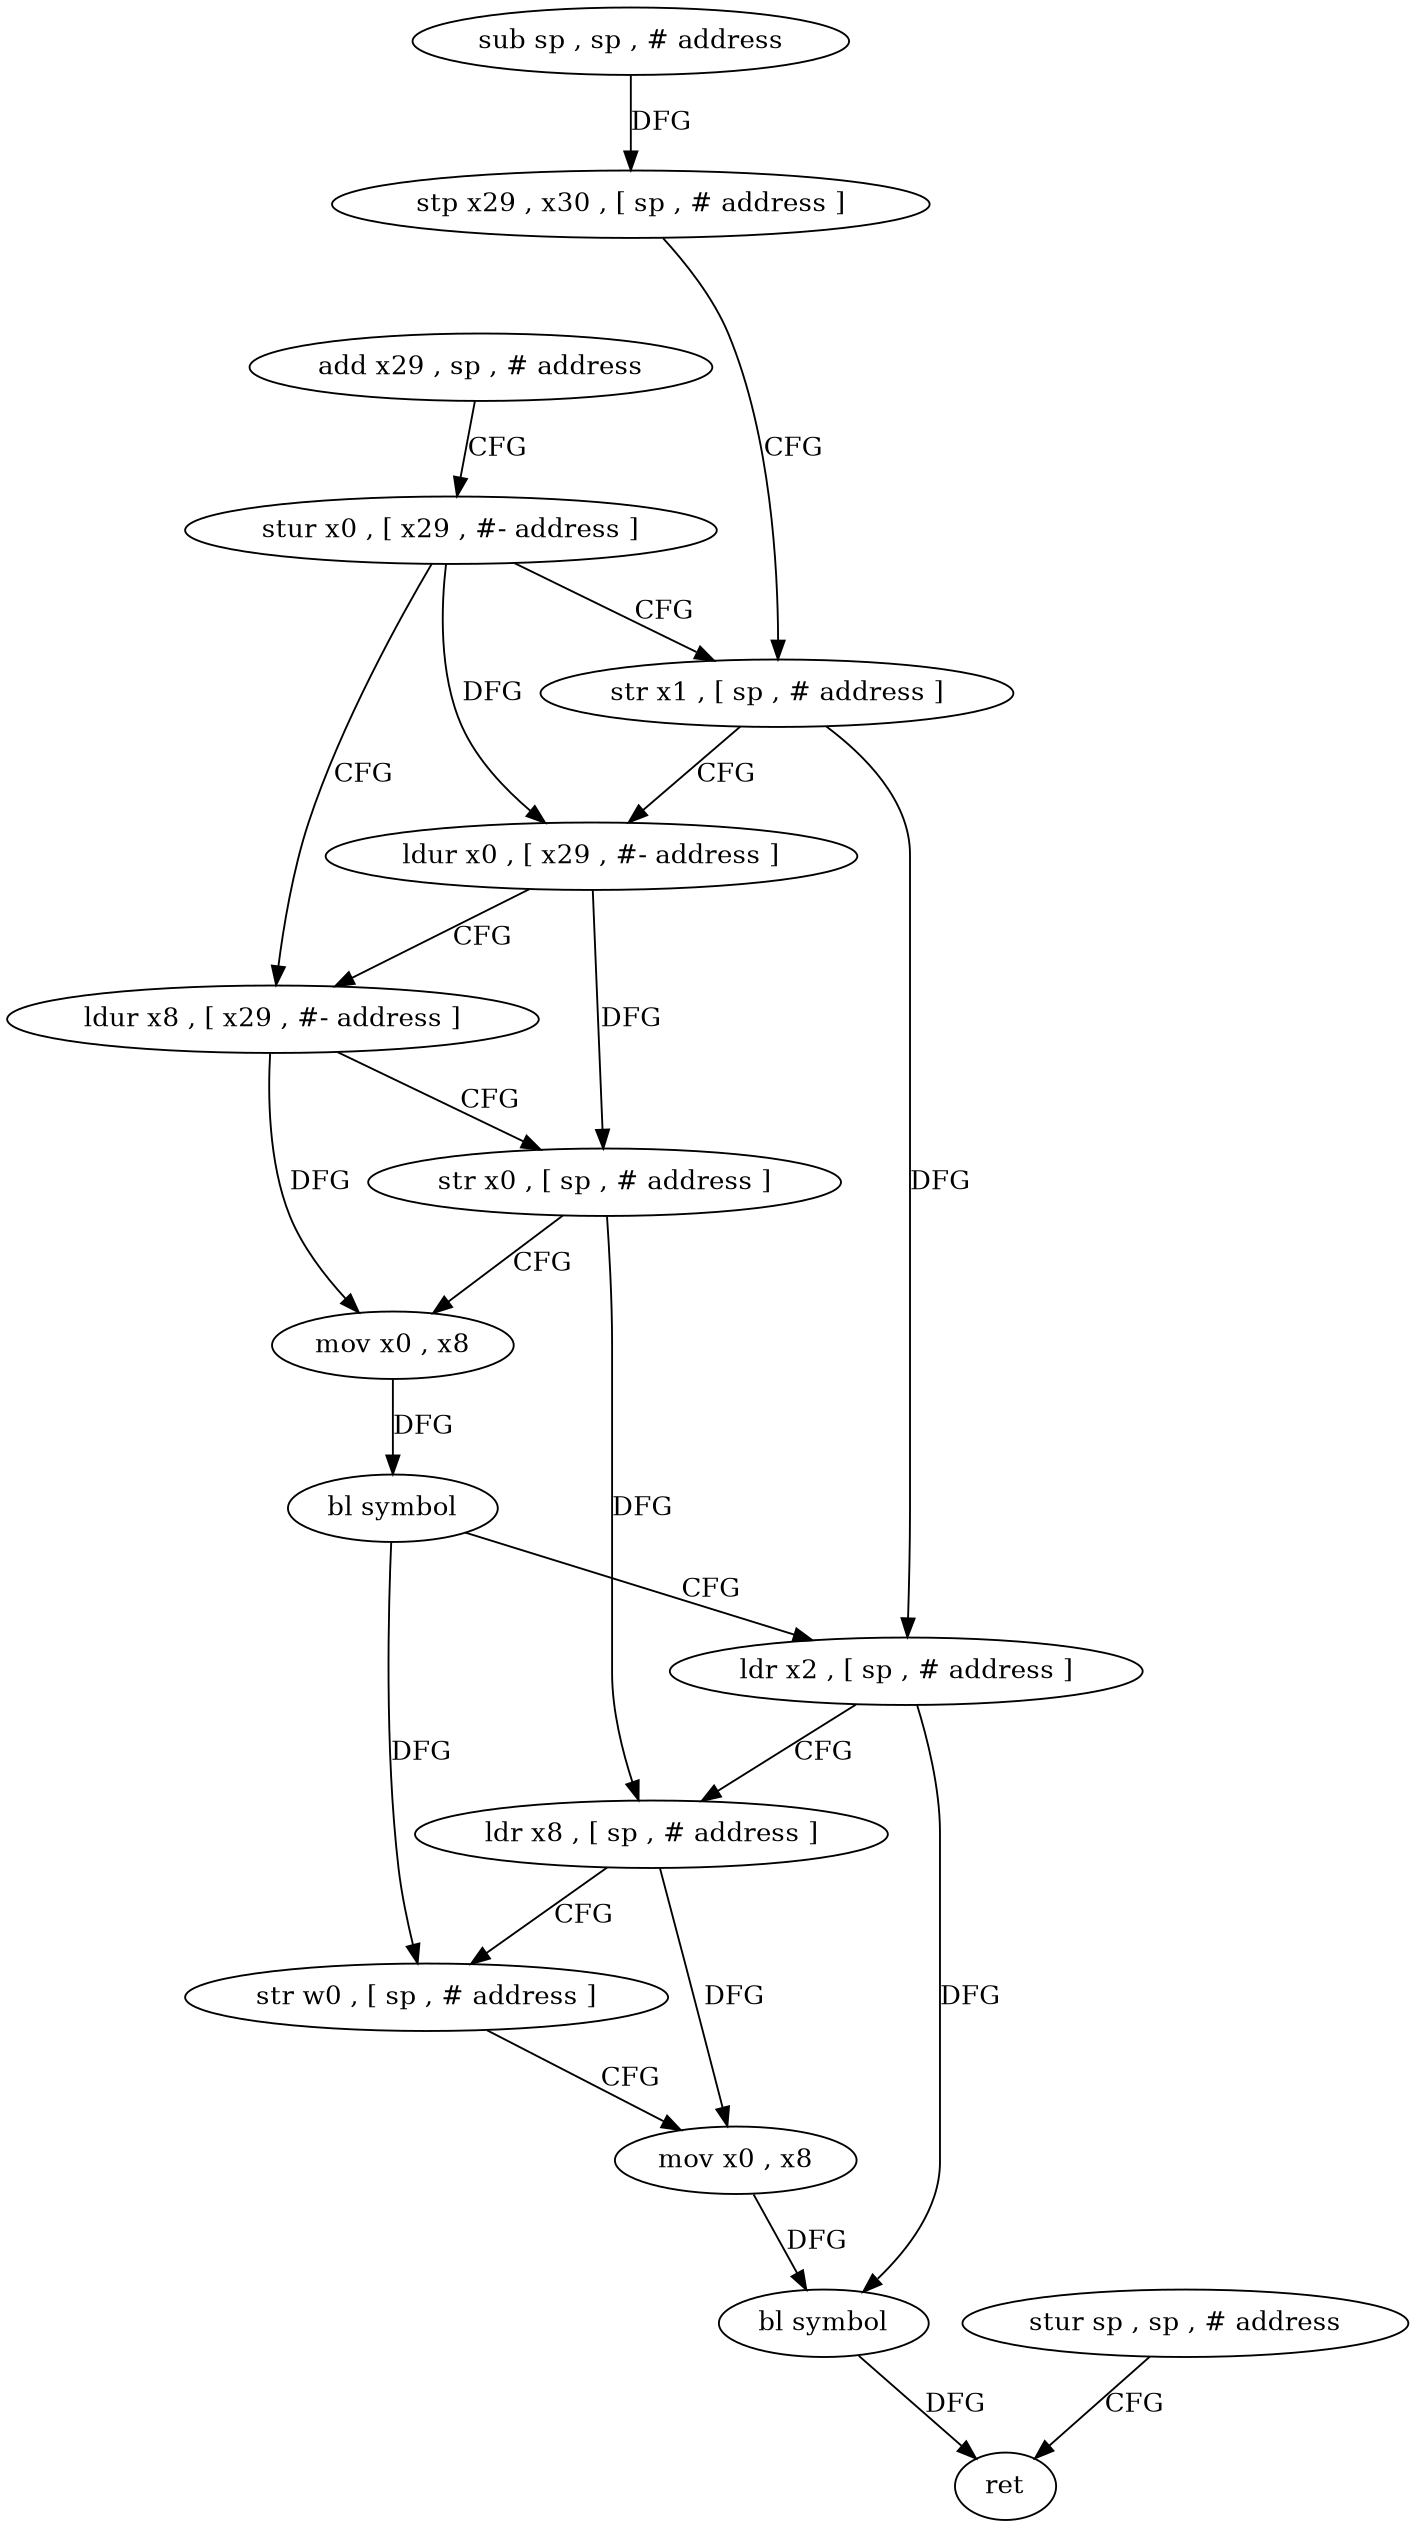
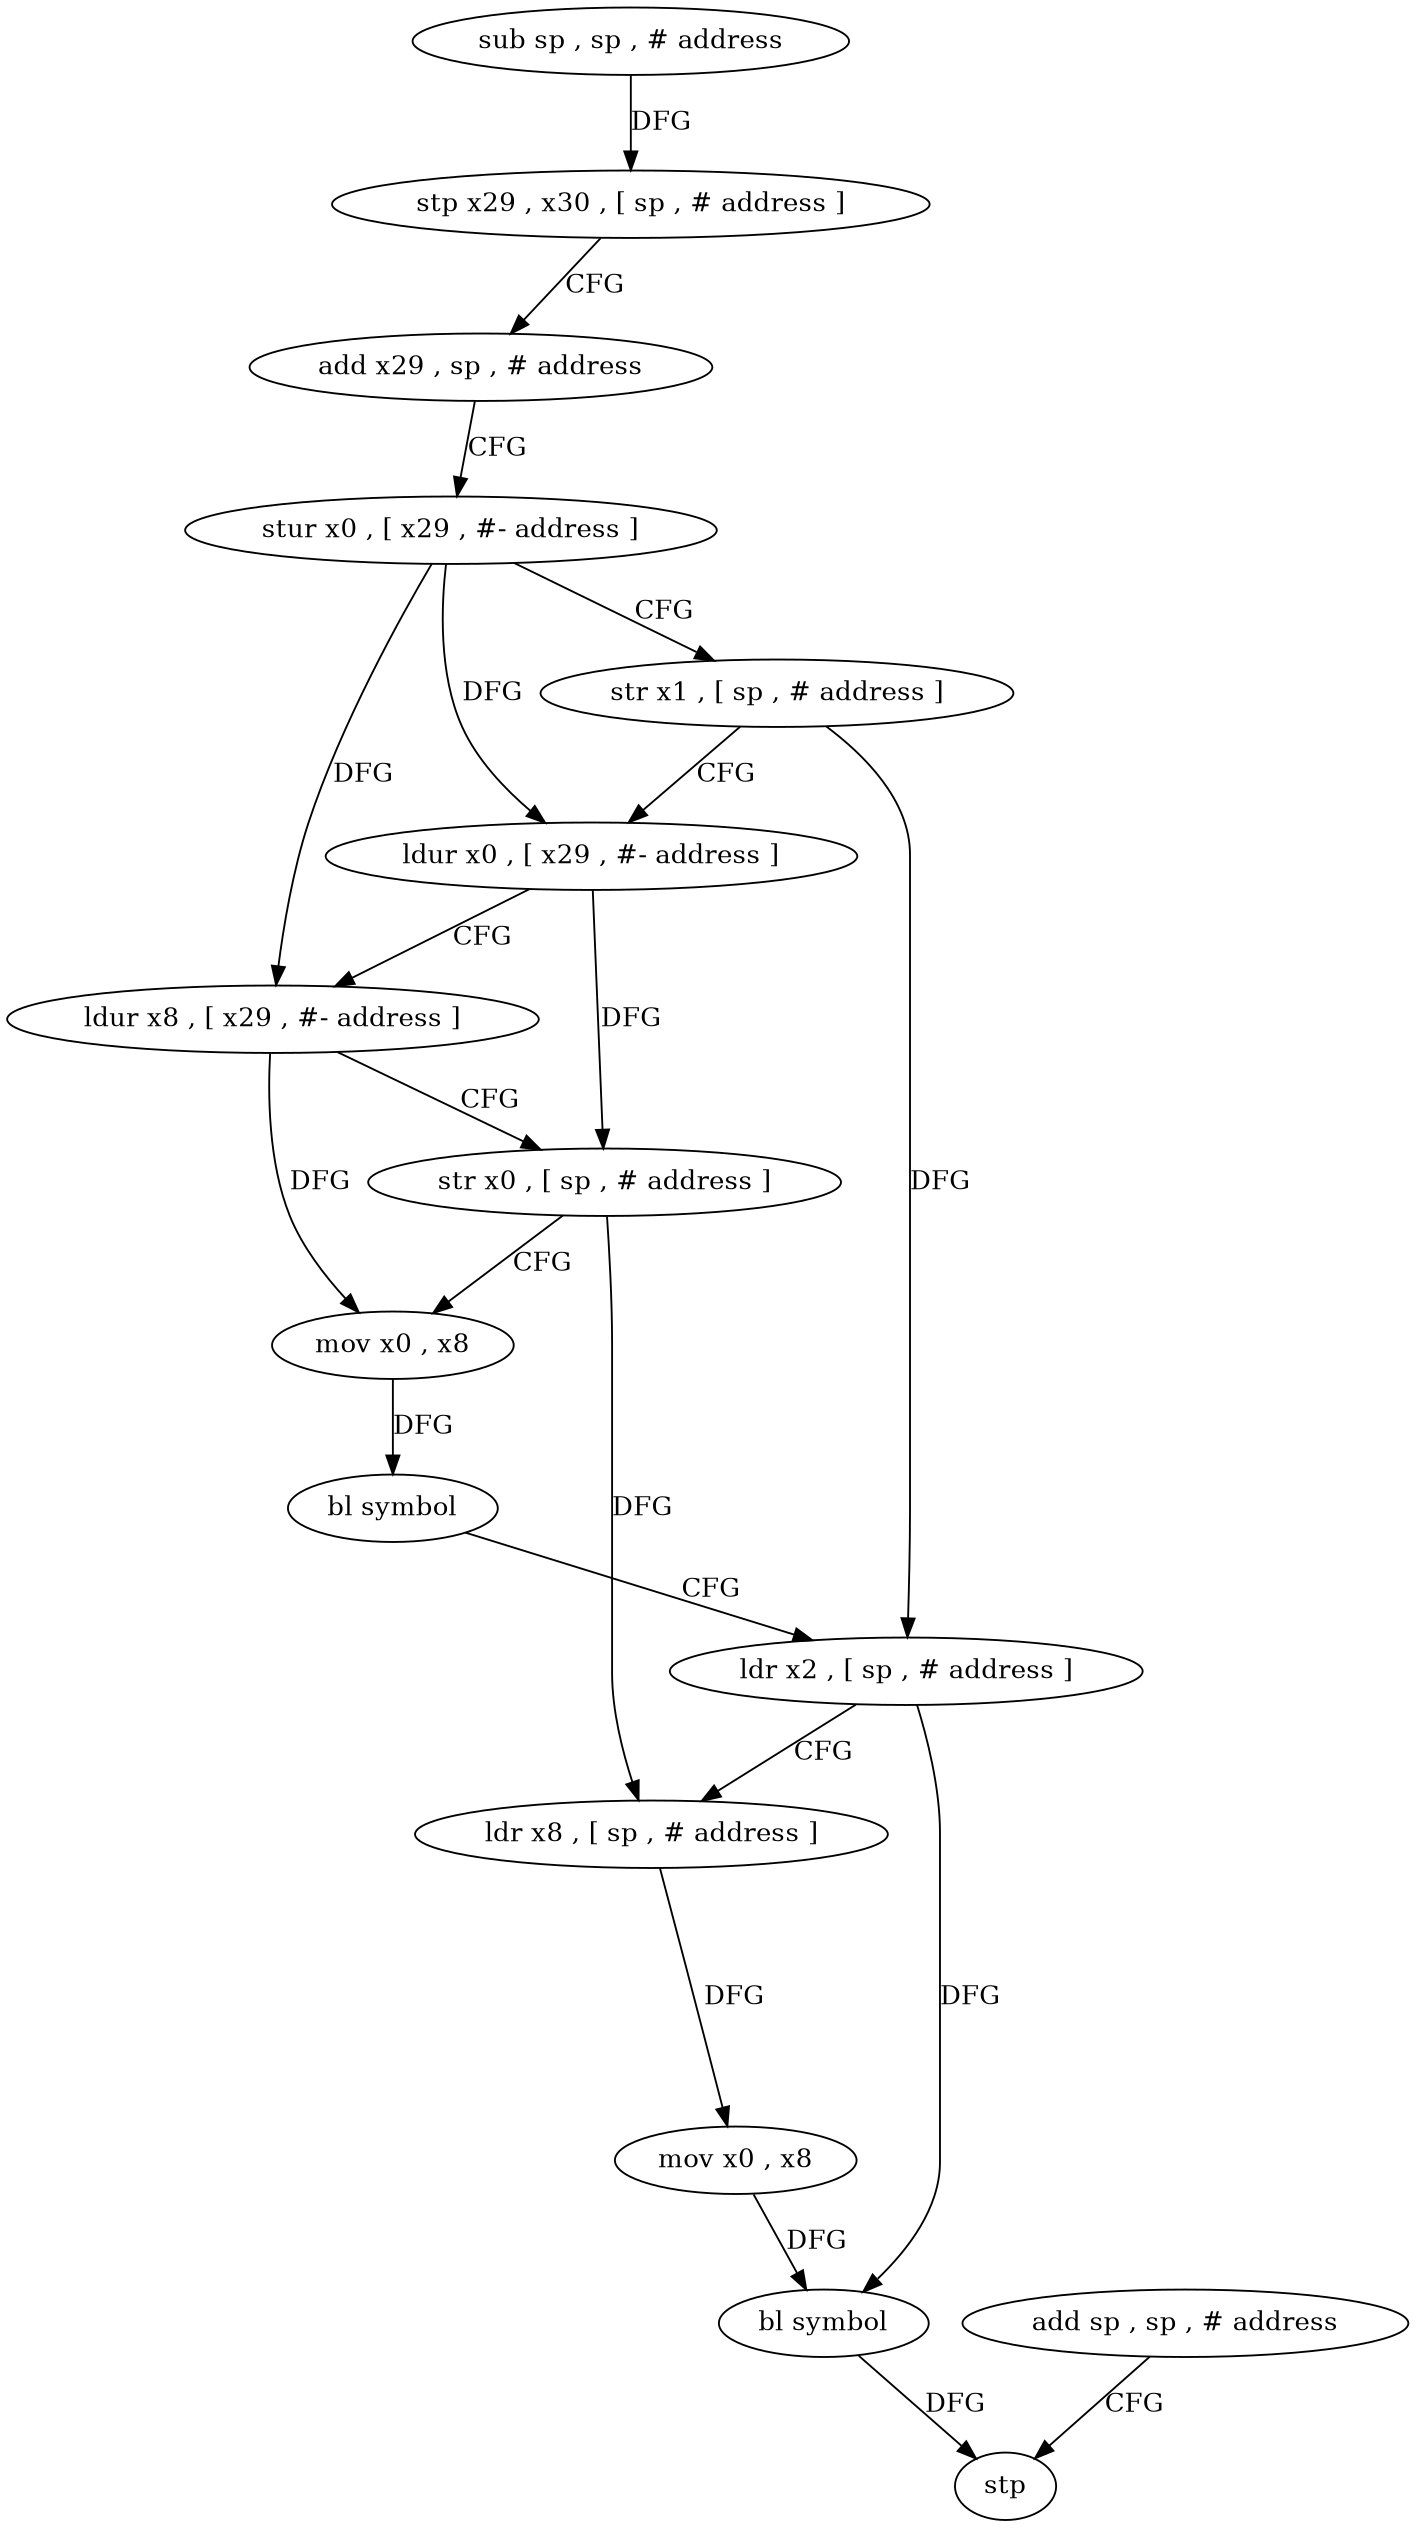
edge "stp x29 , x30 , [ sp , # address ]" -> "str x1 , [ sp , # address ]": now "stp x29 , x30 , [ sp , # address ]" -> "add x29 , sp , # address"
edge "stur x0 , [ x29 , #- address ]" -> "ldur x8 , [ x29 , #- address ]": label "CFG" -> "DFG"
node "str w0 , [ sp , # address ]": removed
node "stur sp , sp , # address": label "stur sp , sp , # address" -> "add sp , sp , # address"
node "ret": label "ret" -> "stp"
